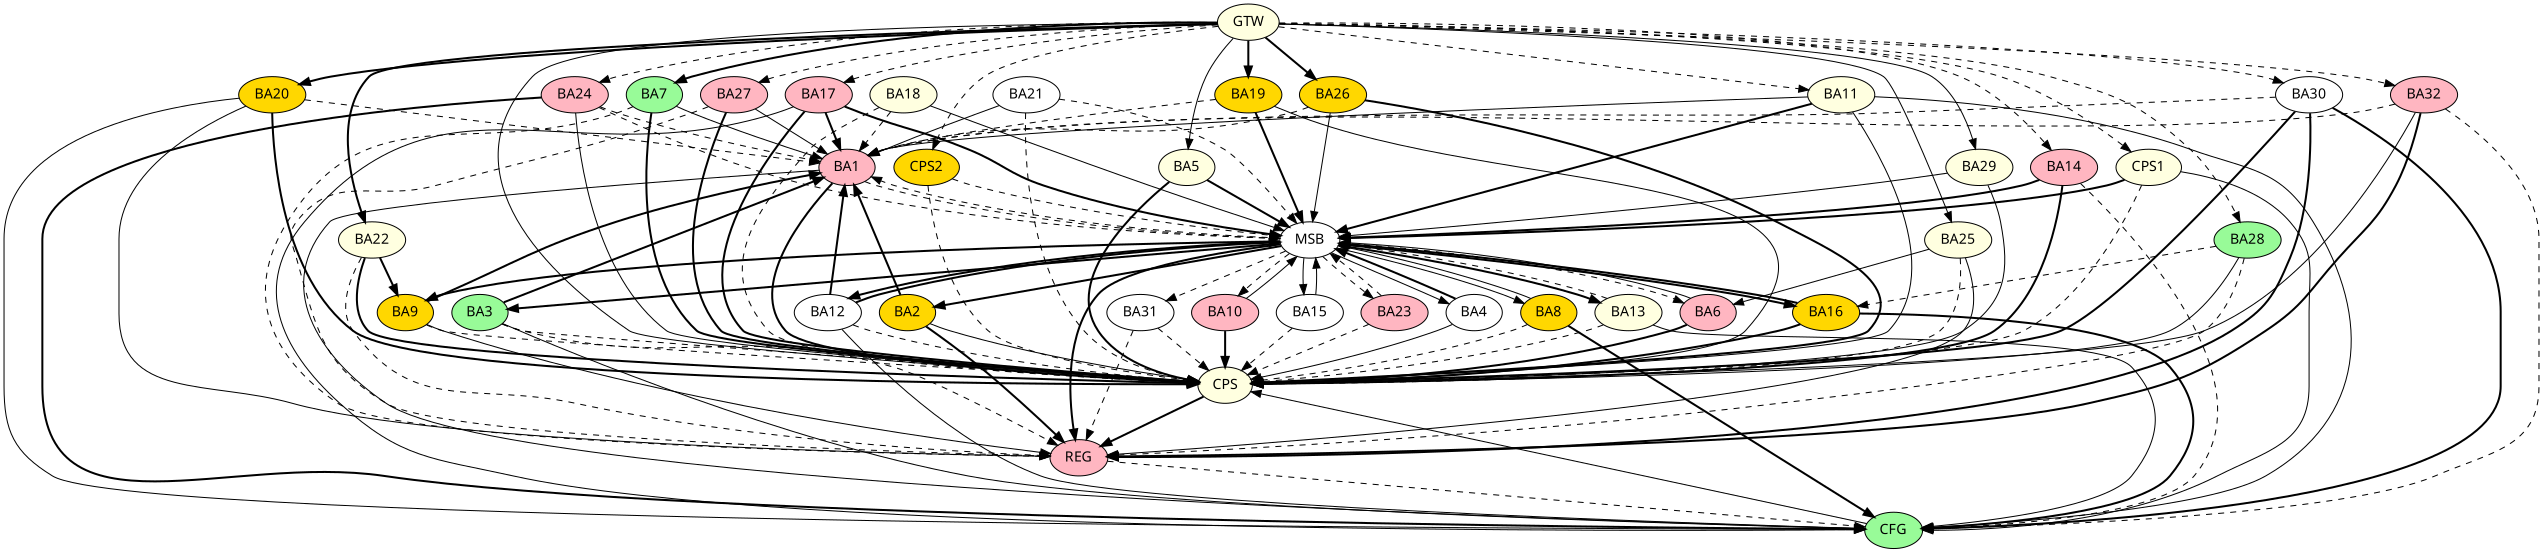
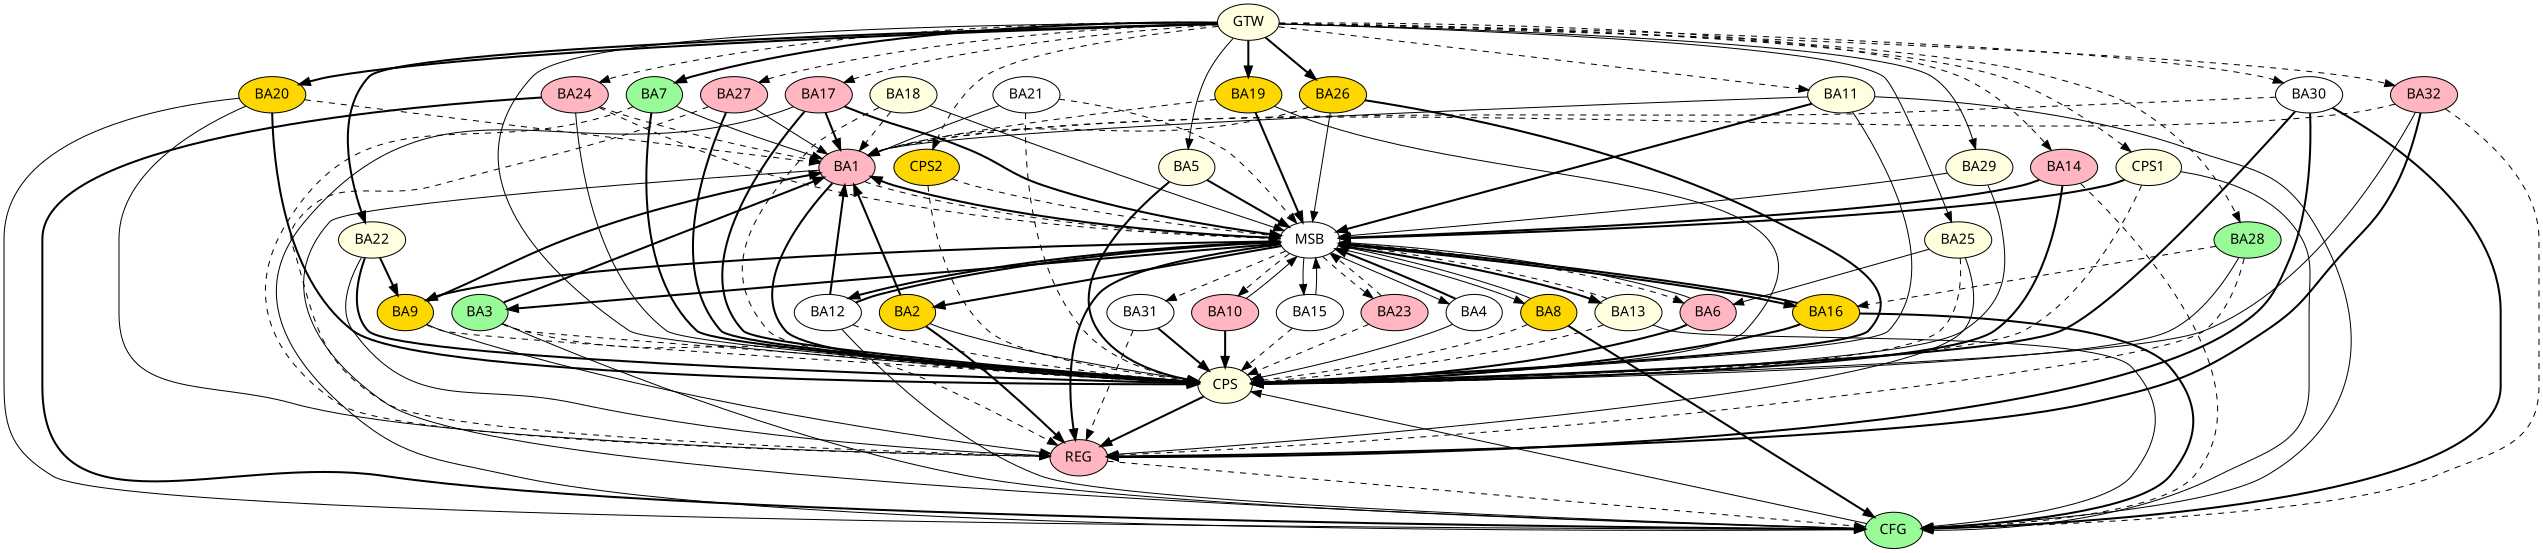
edge "MSB" -> "BA1": style dashed -> bold
edge "BA31" -> "CPS": style dashed -> bold
edge "BA22" -> "REG": style dashed -> solid
